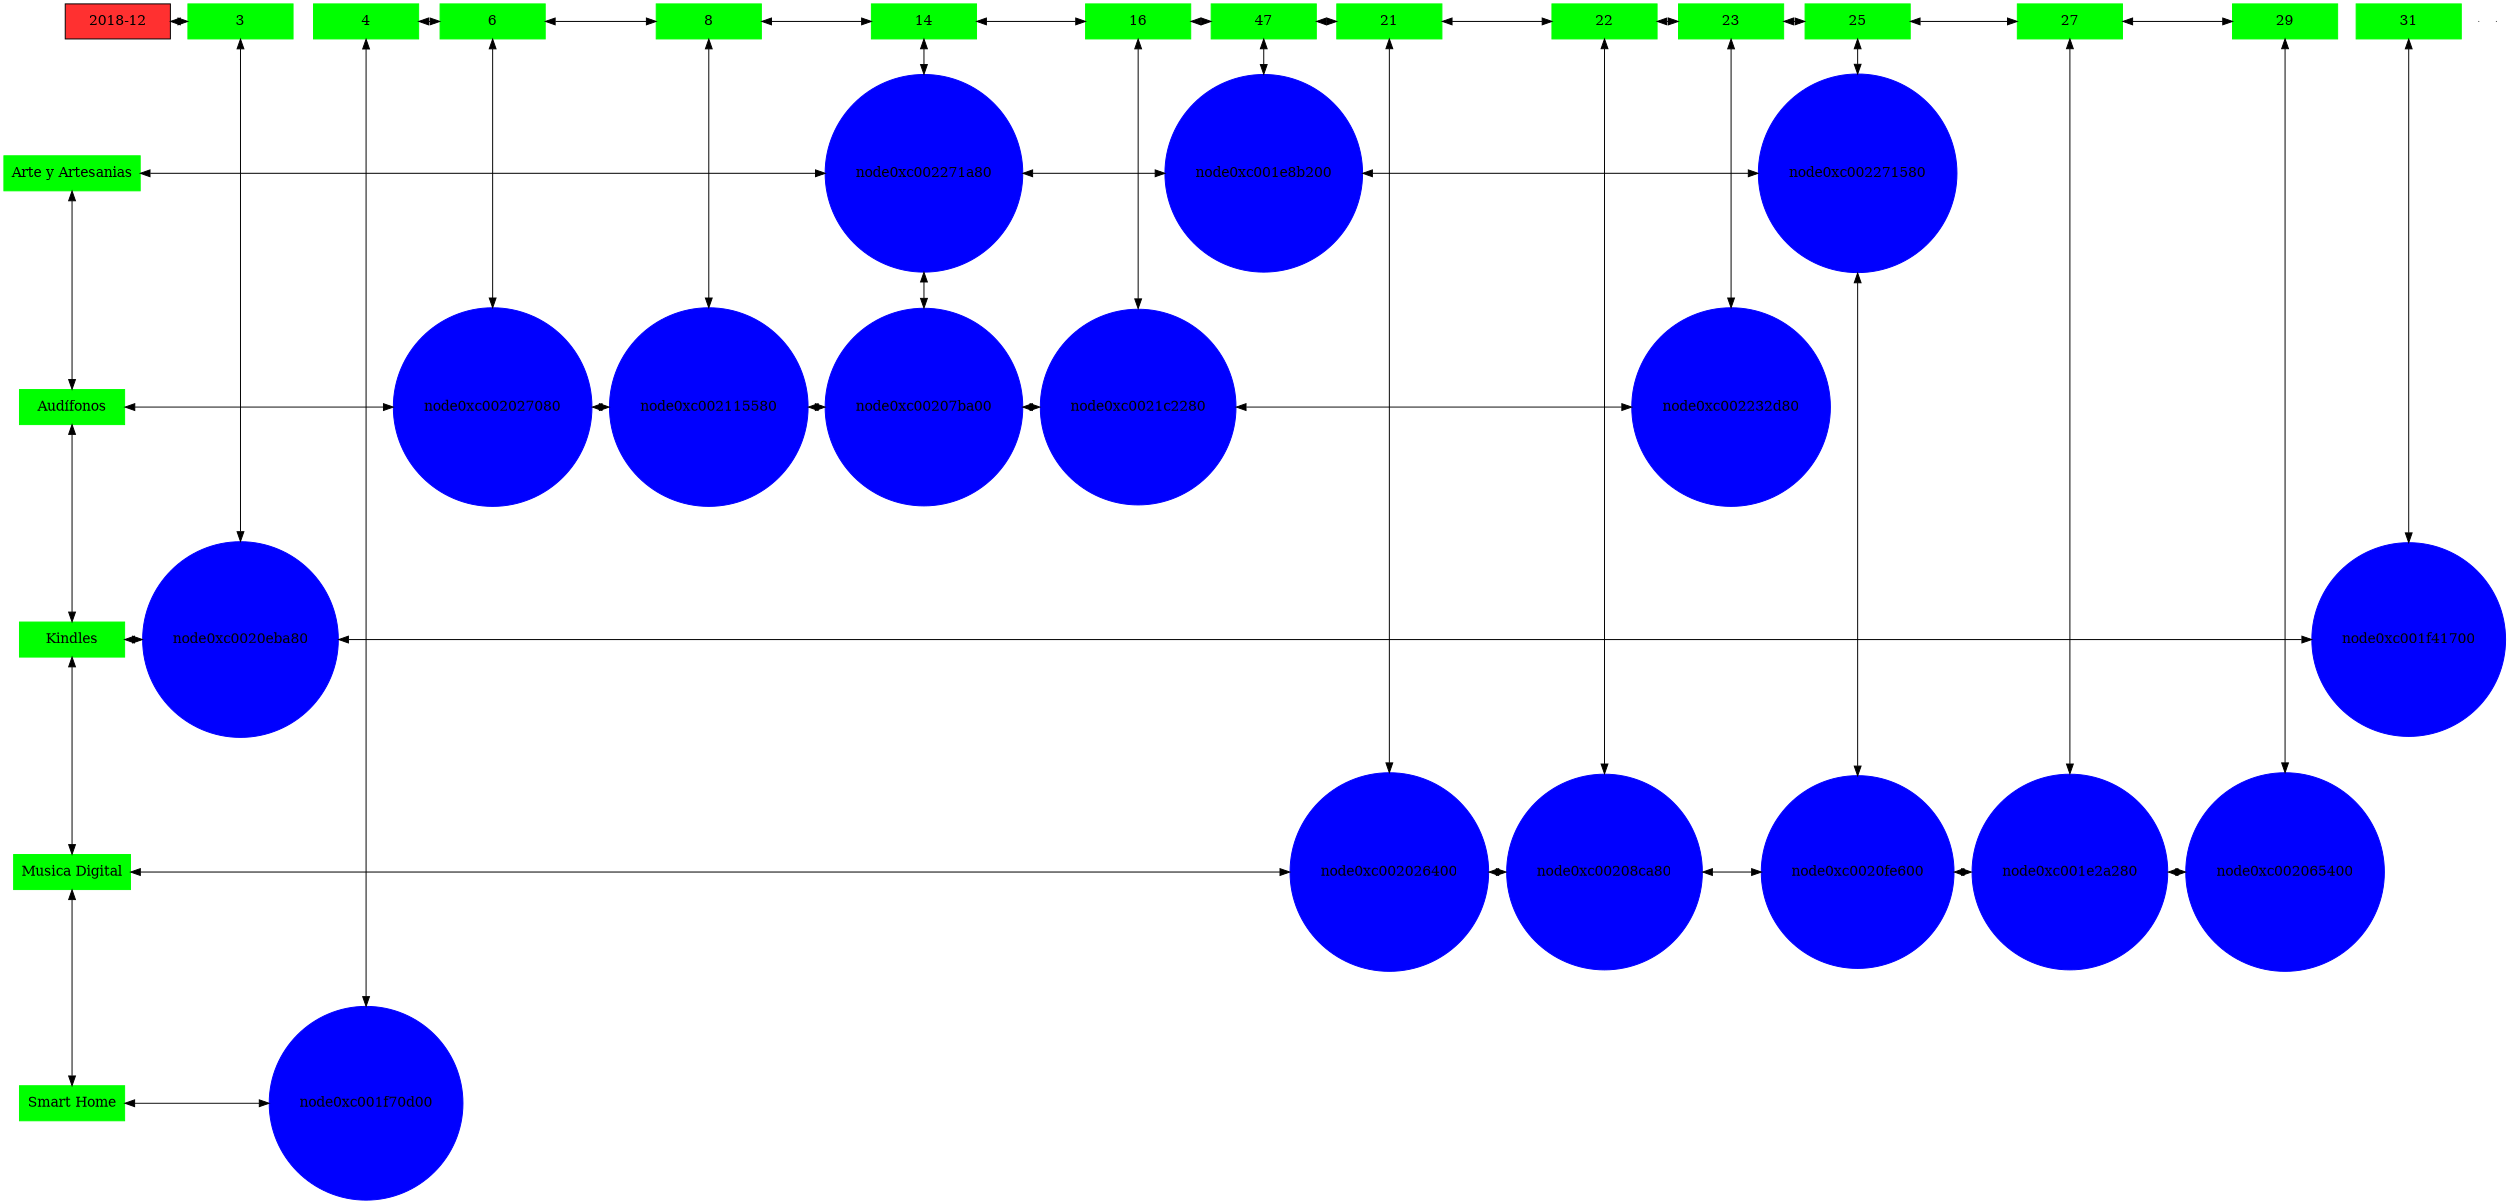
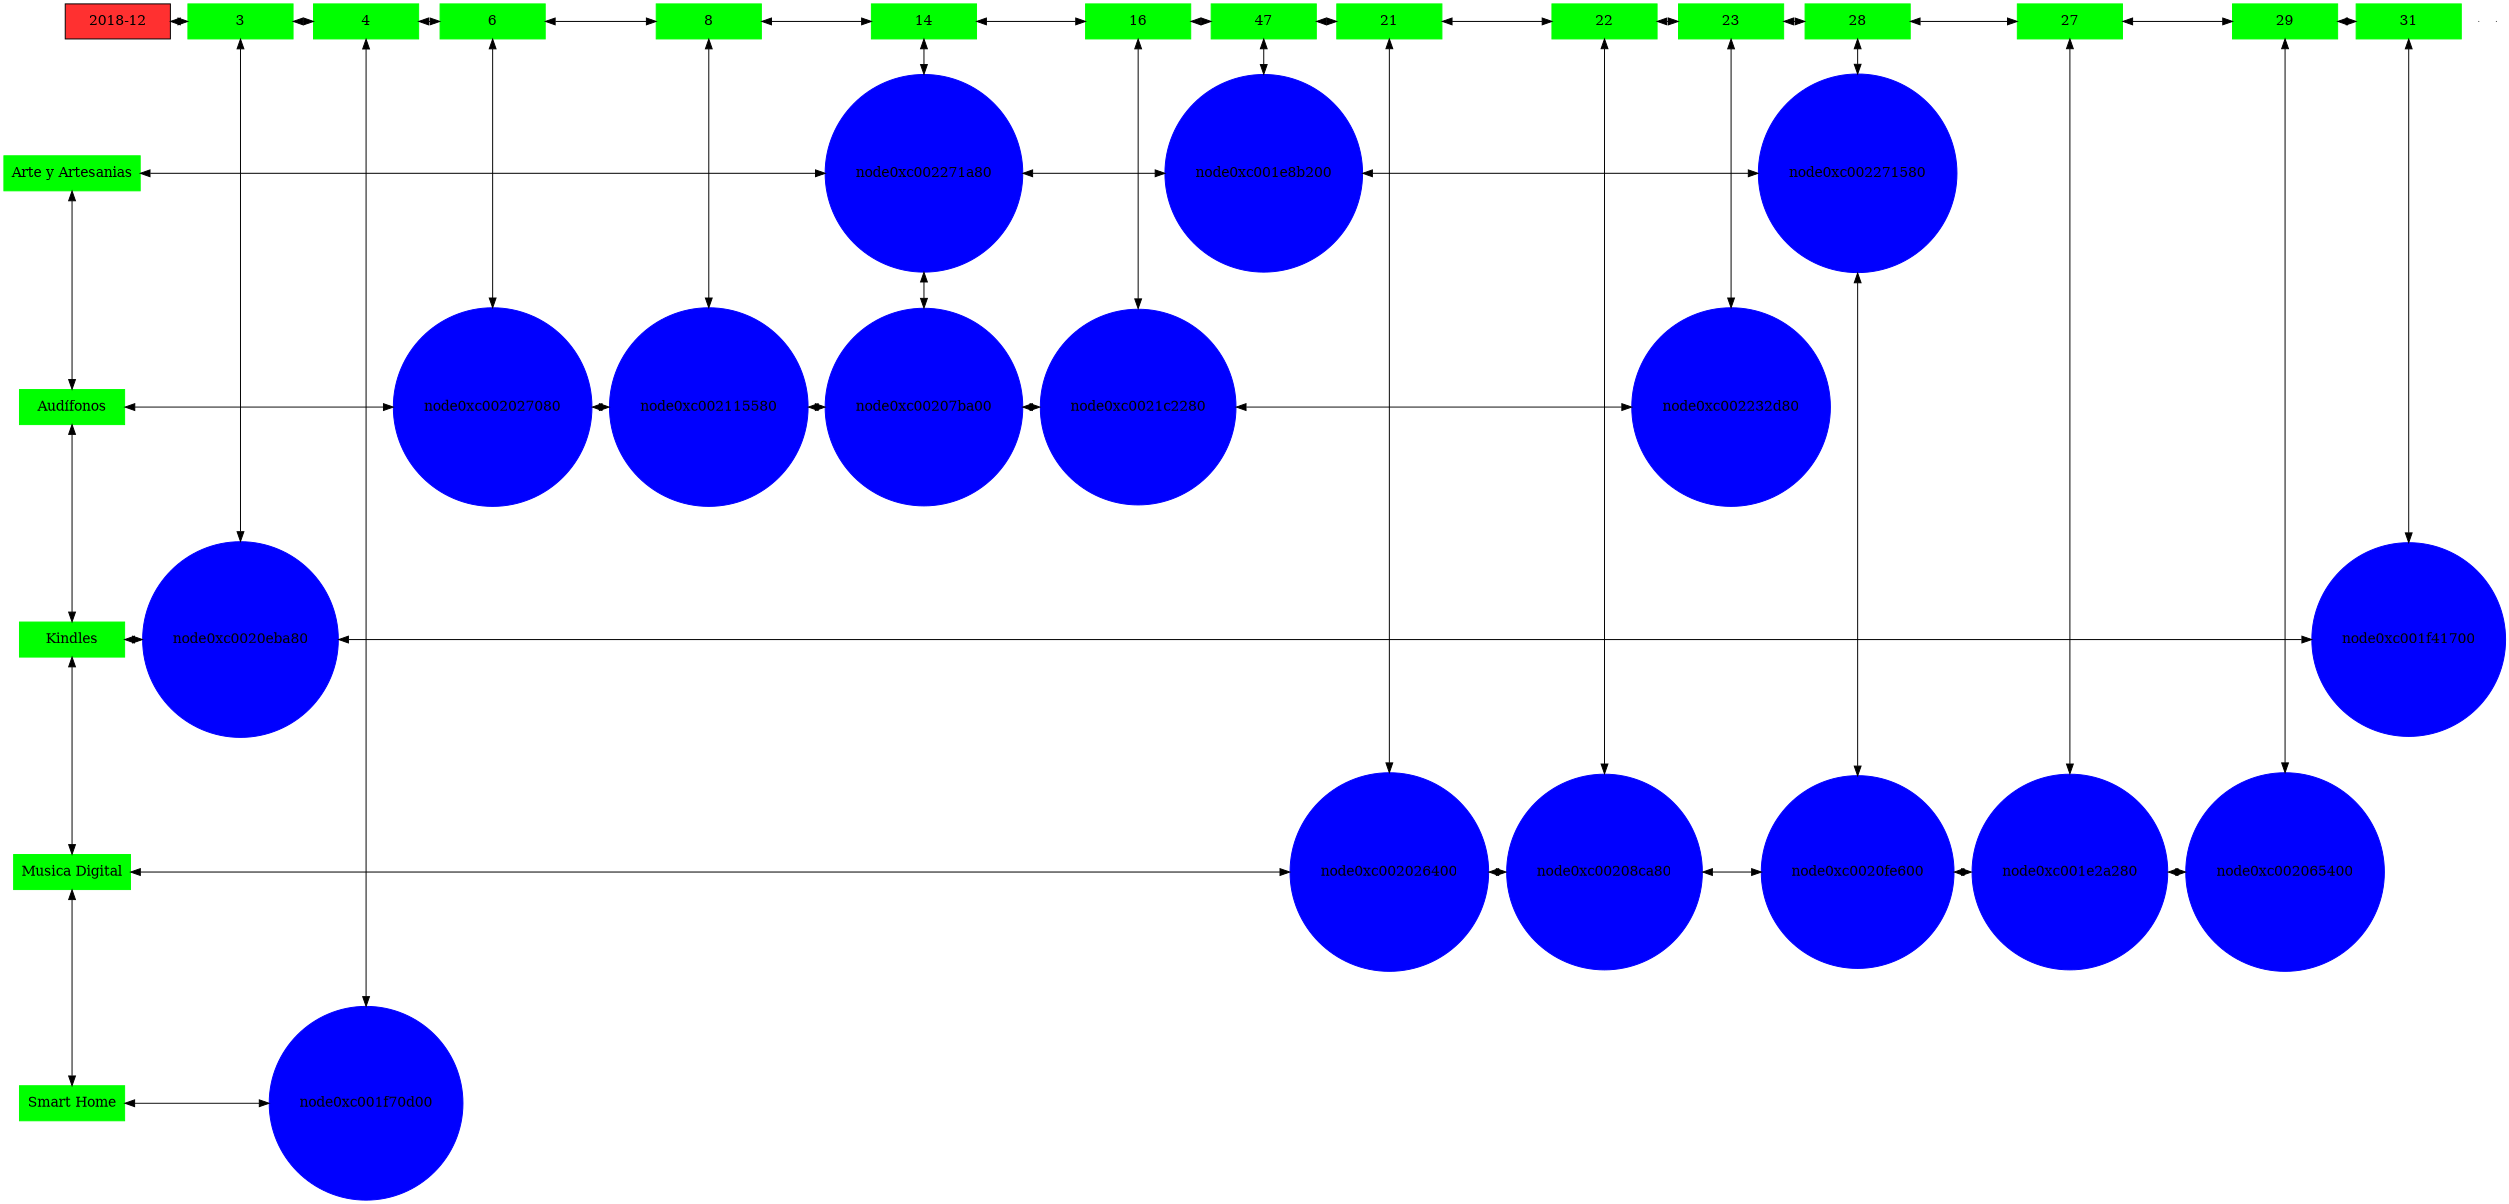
edge "3" -- "4": added
node "25": label "25" -> "28"
edge "29" -- "31": added
